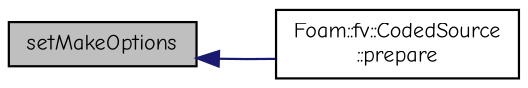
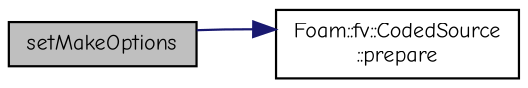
edge "Foam::fv::CodedSource ::prepare" -> "setMakeOptions": reversed
